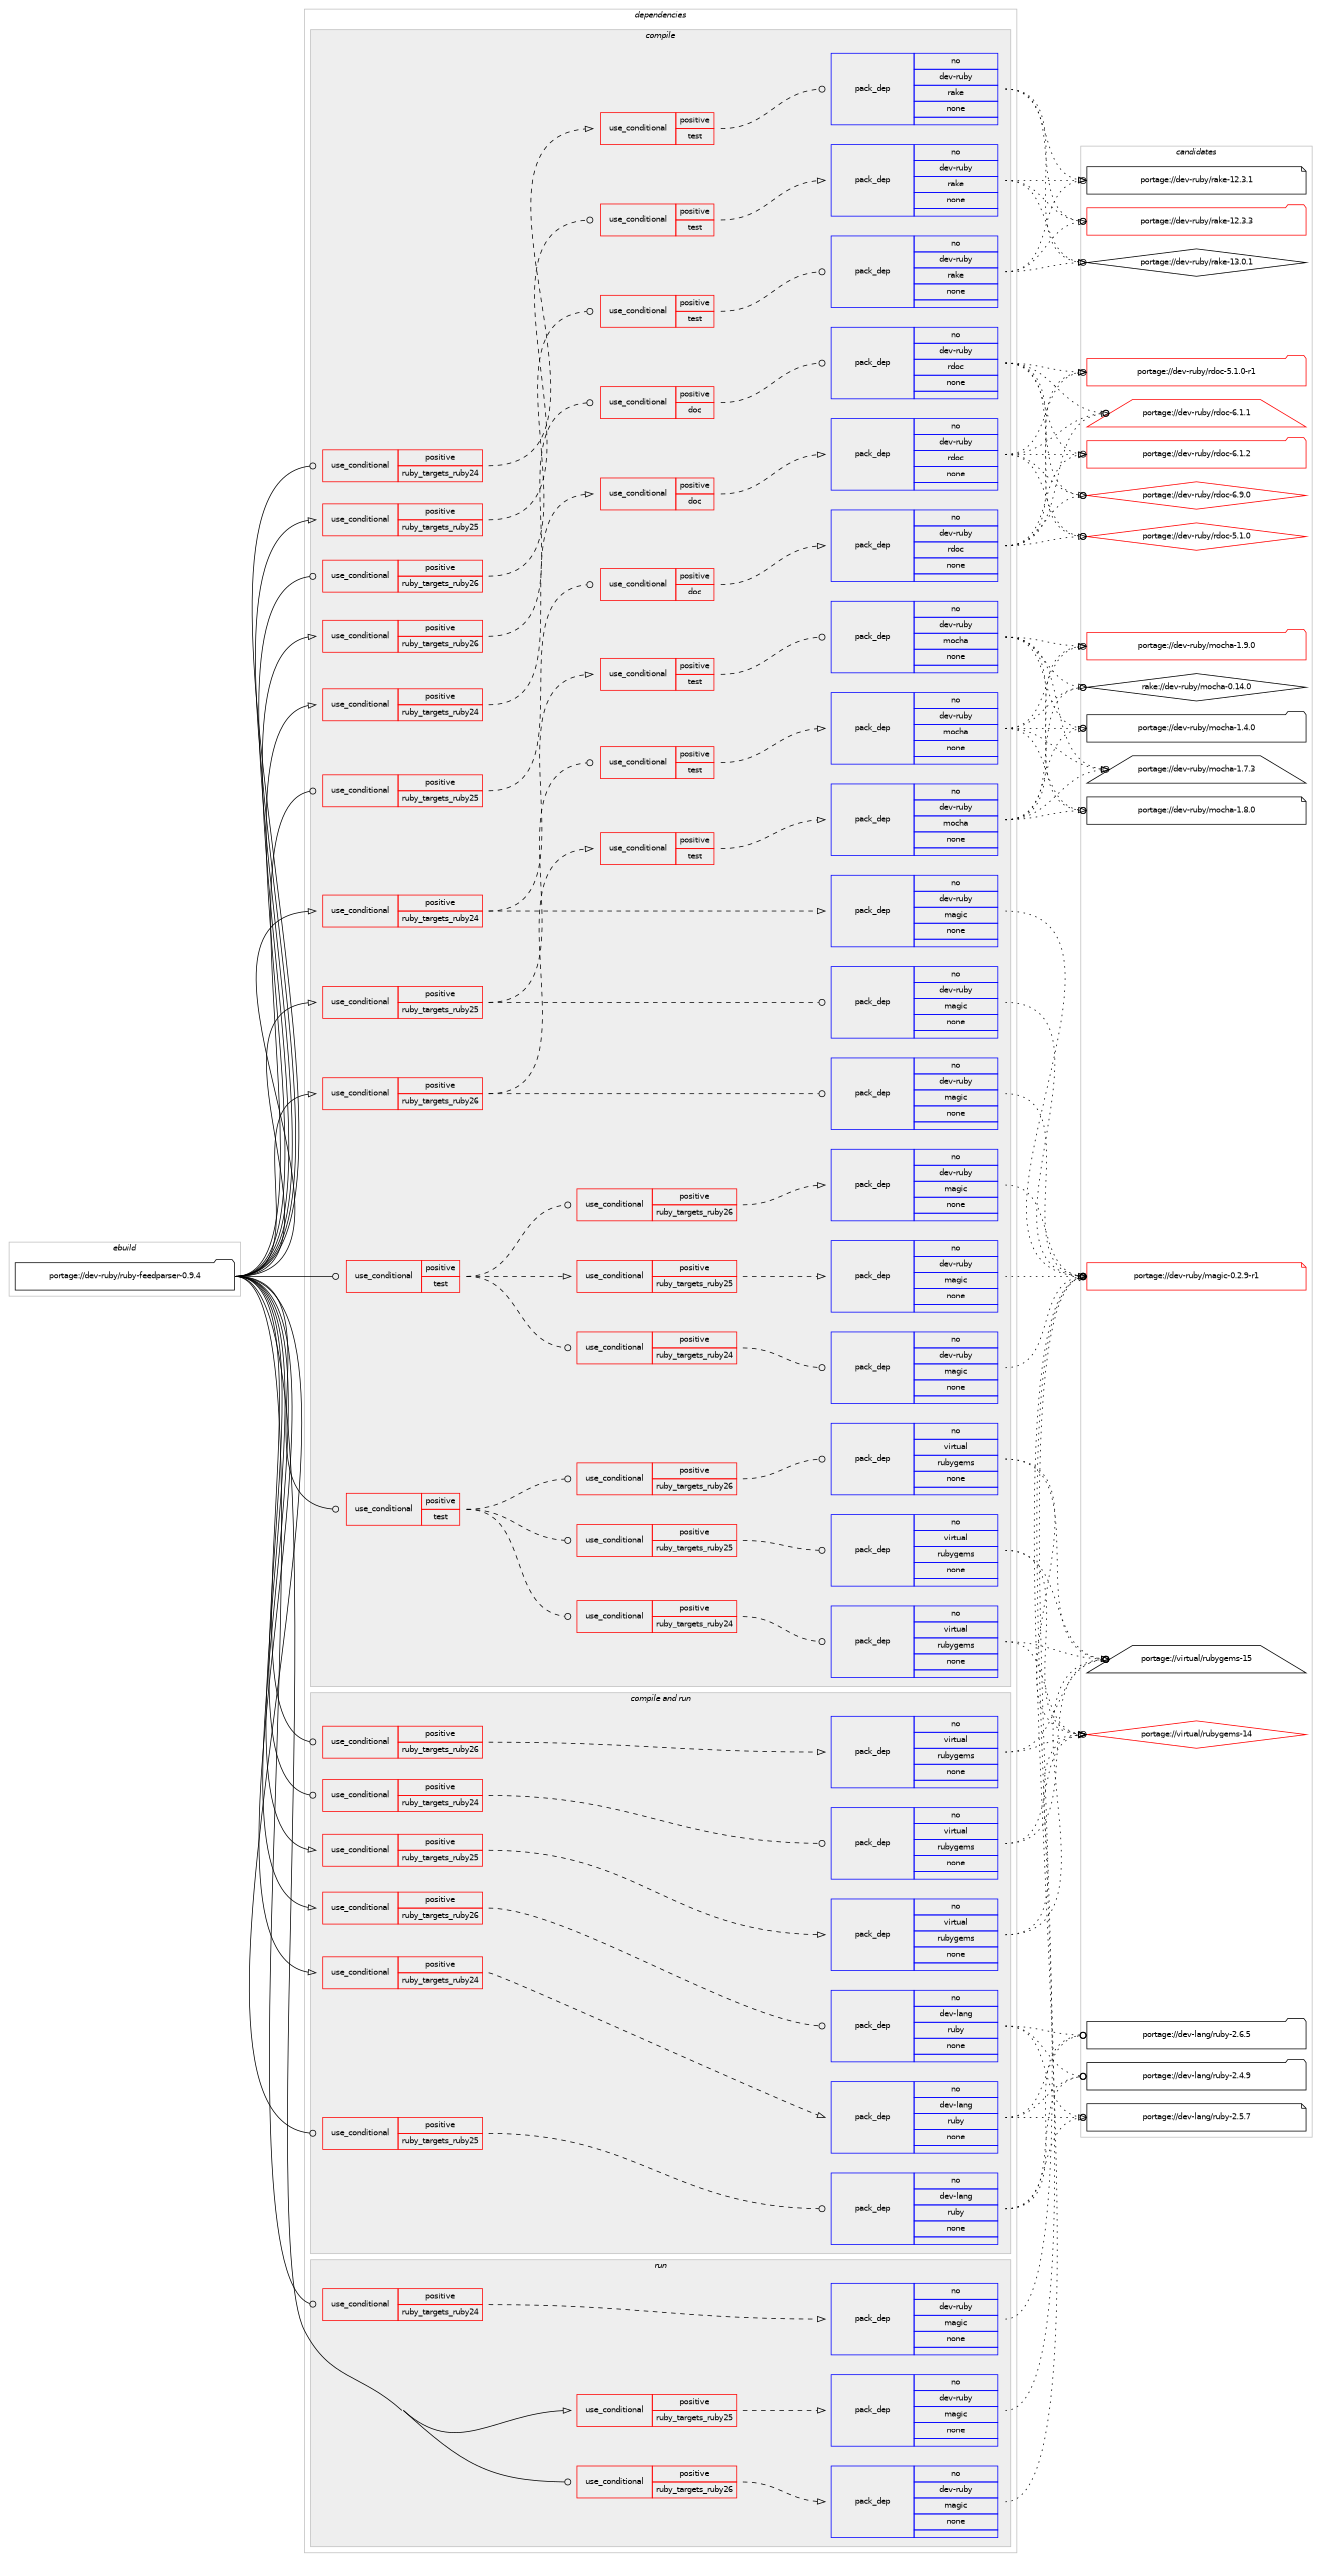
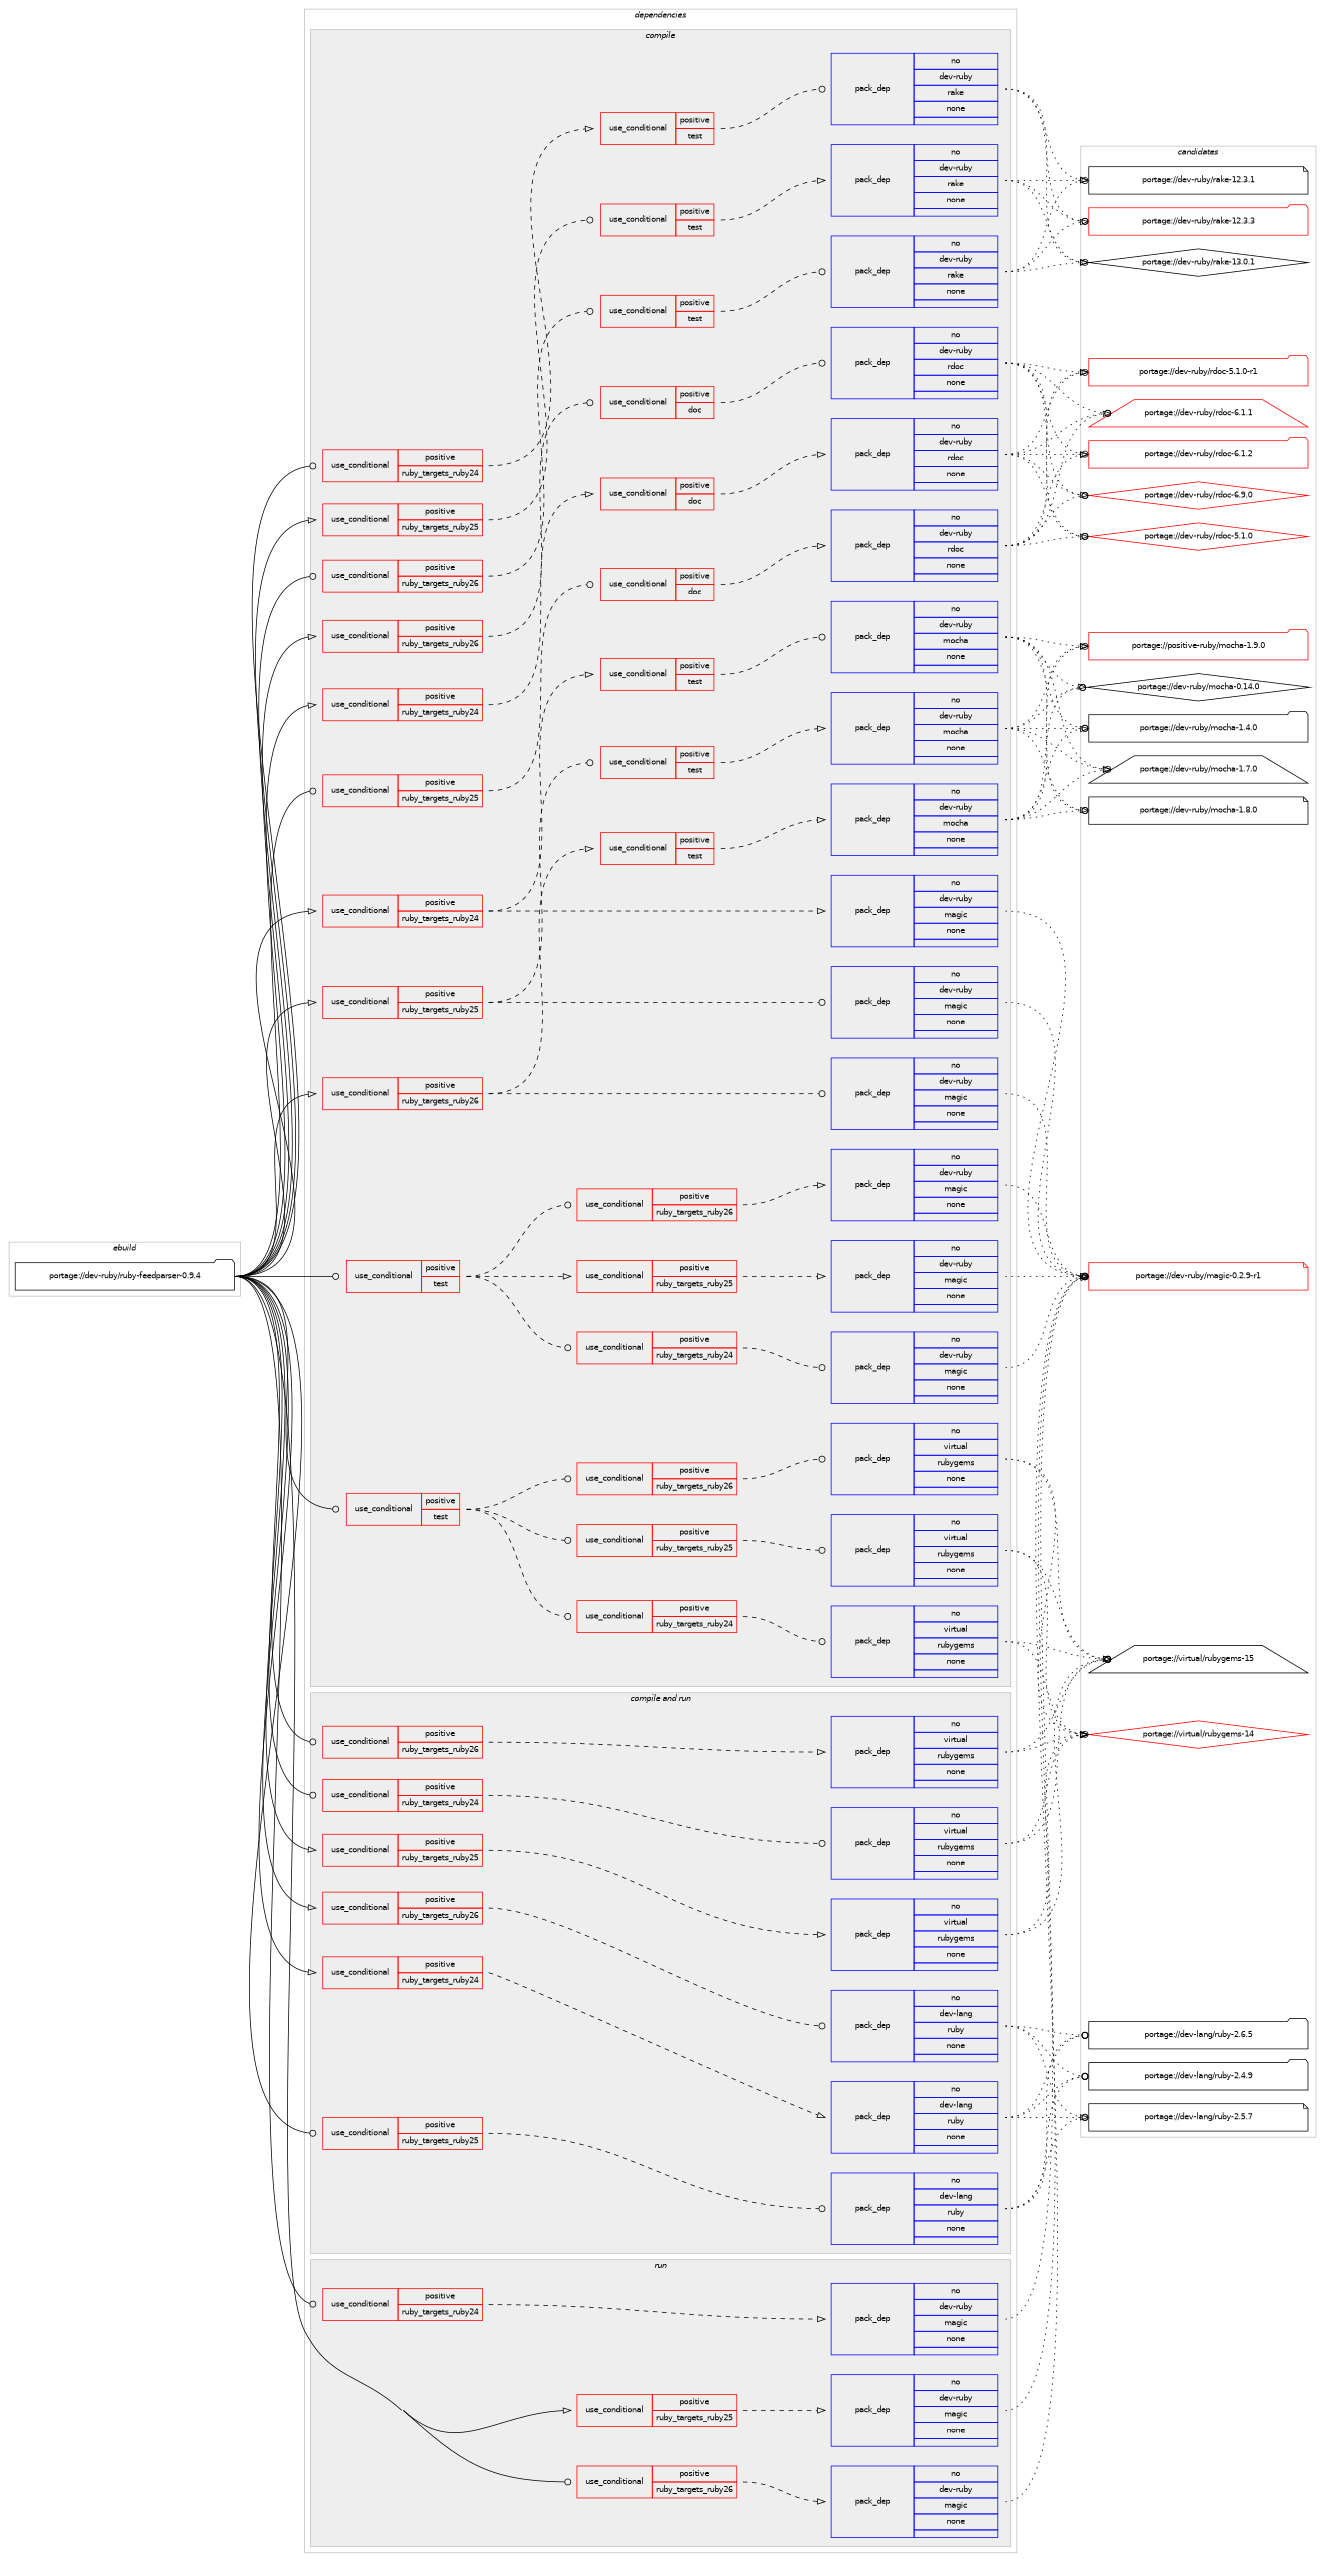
node "portage://dev-ruby/mocha-1.9.0": label "portage://dev-ruby/mocha-1.9.0" -> "portage://positive-ruby/mocha-1.9.0"
node "rake://dev-ruby/mocha-0.14.0": label "rake://dev-ruby/mocha-0.14.0" -> "portage://dev-ruby/mocha-0.14.0"
node "portage://dev-ruby/mocha-1.7.3": label "portage://dev-ruby/mocha-1.7.3" -> "portage://dev-ruby/mocha-1.7.0"
